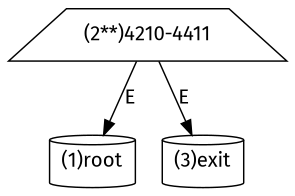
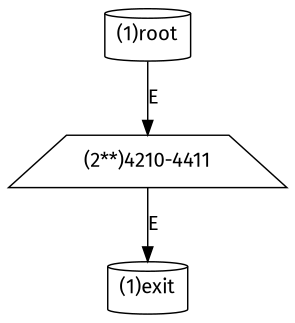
edge "(2**)4210-4411" -> "(1)root": reversed
node "(3)exit": label "(3)exit" -> "(1)exit"
